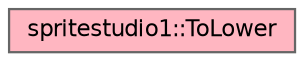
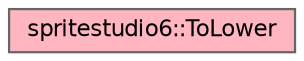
node "spritestudio1::ToLower": label "spritestudio1::ToLower" -> "spritestudio6::ToLower"
